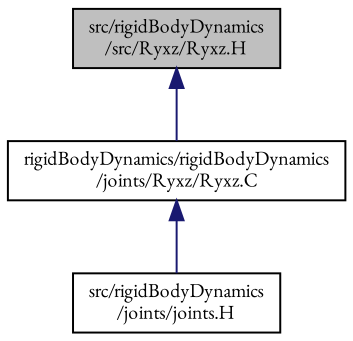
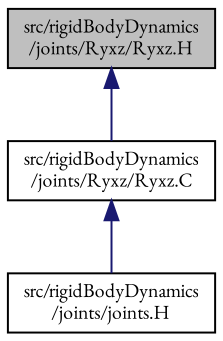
node "src/rigidBodyDynamics /src/Ryxz/Ryxz.H": label "src/rigidBodyDynamics /src/Ryxz/Ryxz.H" -> "src/rigidBodyDynamics /joints/Ryxz/Ryxz.H"
node "rigidBodyDynamics/rigidBodyDynamics /joints/Ryxz/Ryxz.C": label "rigidBodyDynamics/rigidBodyDynamics /joints/Ryxz/Ryxz.C" -> "src/rigidBodyDynamics /joints/Ryxz/Ryxz.C"
